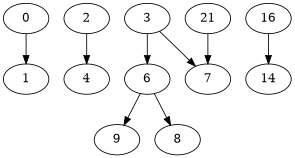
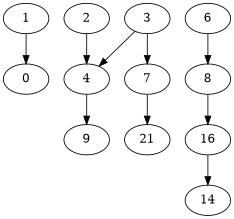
edge "0" -> "1": reversed
edge "3" -> "6": now "3" -> "4"
edge "21" -> "7": reversed
edge "8" -> "16": added
edge "6" -> "9": now "4" -> "9"
